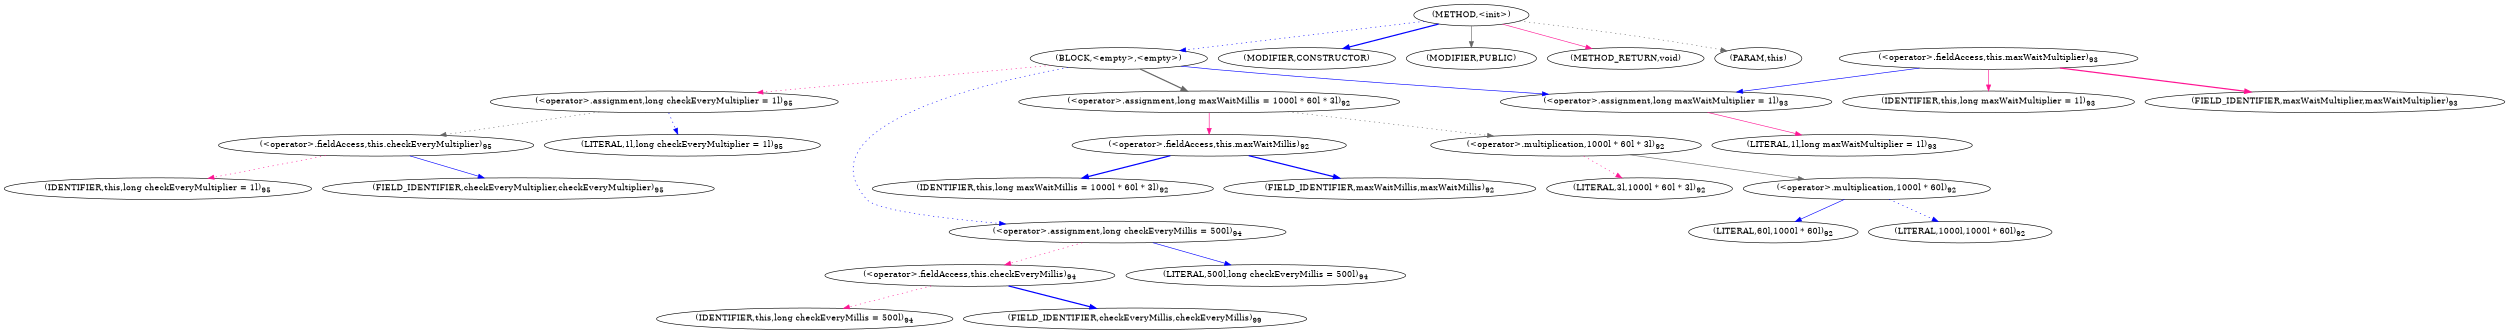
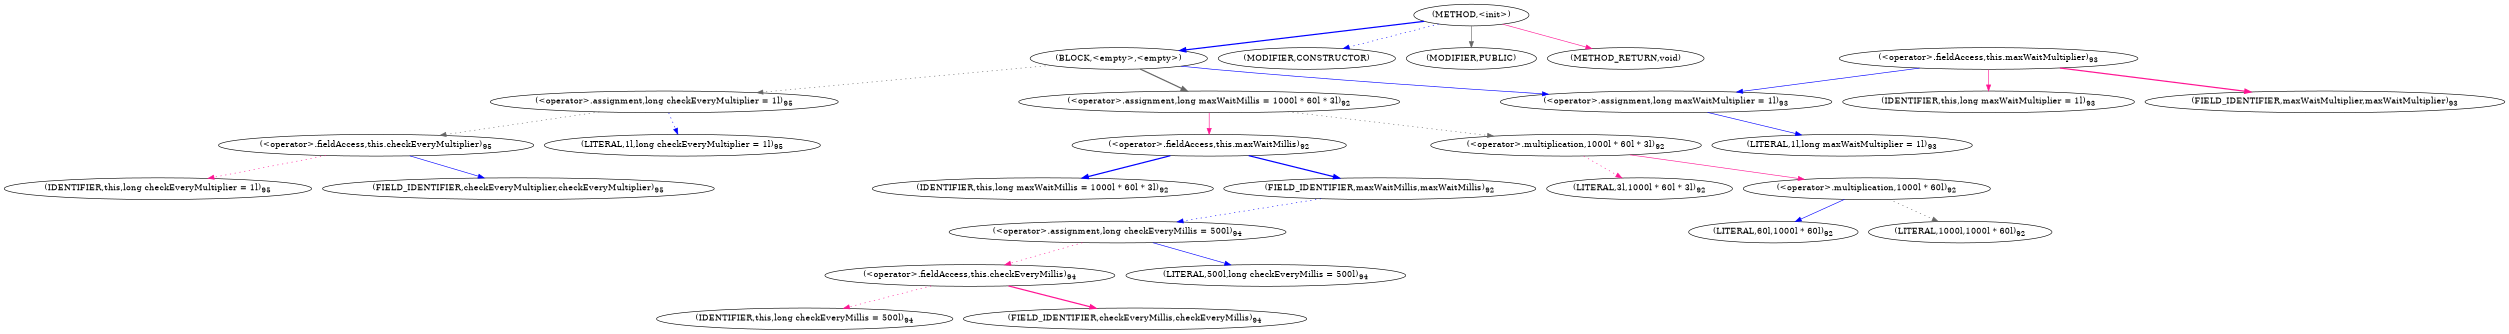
edge "(METHOD,<init>)" -> "(BLOCK,<empty>,<empty>)": style dotted -> bold
edge "(METHOD,<init>)" -> "(MODIFIER,CONSTRUCTOR)": style bold -> dotted
node "(PARAM,this)": removed
edge "(BLOCK,<empty>,<empty>)" -> "(<operator>.assignment,long checkEveryMultiplier = 1l)": color deeppink -> gray40
edge "(<operator>.assignment,long maxWaitMultiplier = 1l)" -> "(LITERAL,1l,long maxWaitMultiplier = 1l)": color deeppink -> blue
edge "(BLOCK,<empty>,<empty>)" -> "(<operator>.assignment,long checkEveryMillis = 500l)": now "(FIELD_IDENTIFIER,maxWaitMillis,maxWaitMillis)" -> "(<operator>.assignment,long checkEveryMillis = 500l)"
edge "(<operator>.multiplication,1000l * 60l * 3l)" -> "(<operator>.multiplication,1000l * 60l)": color gray40 -> deeppink
edge "(<operator>.multiplication,1000l * 60l)" -> "(LITERAL,1000l,1000l * 60l)": color blue -> gray40
edge "(<operator>.fieldAccess,this.checkEveryMillis)" -> "(FIELD_IDENTIFIER,checkEveryMillis,checkEveryMillis)": color blue -> deeppink
node "(FIELD_IDENTIFIER,checkEveryMillis,checkEveryMillis)": text "99" -> "94"
